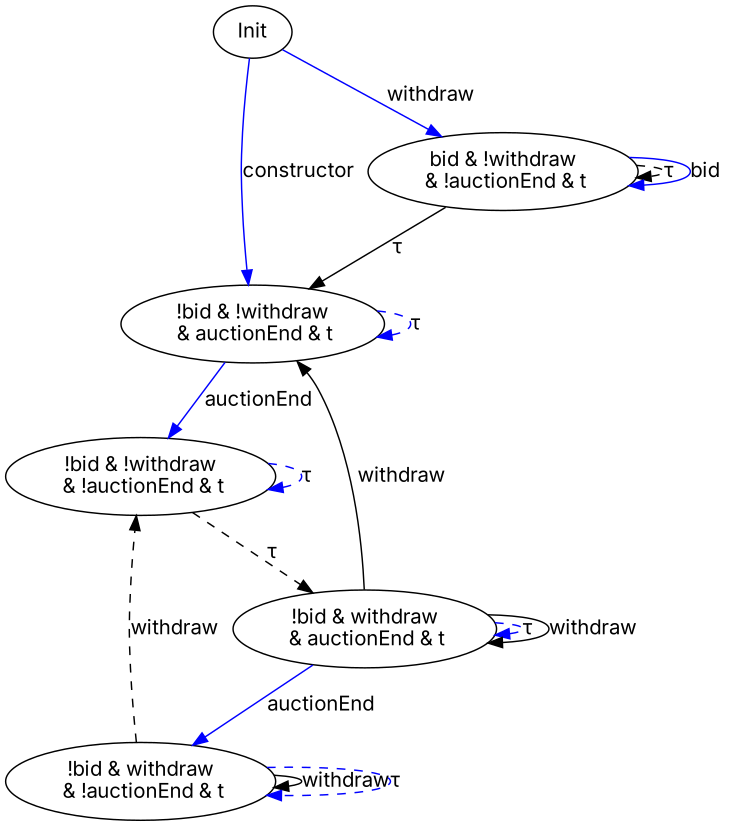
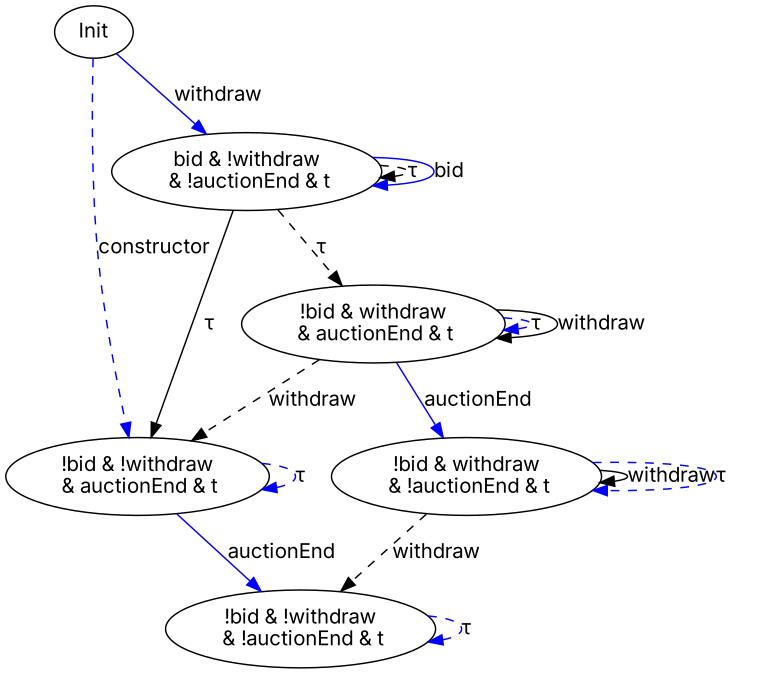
edge "Init" -> "!bid & !withdraw & auctionEnd & t": style solid -> dashed
edge "!bid & withdraw & auctionEnd & t" -> "!bid & !withdraw & auctionEnd & t": style solid -> dashed
edge "!bid & !withdraw & !auctionEnd & t" -> "!bid & withdraw & auctionEnd & t": now "bid & !withdraw & !auctionEnd & t" -> "!bid & withdraw & auctionEnd & t"
